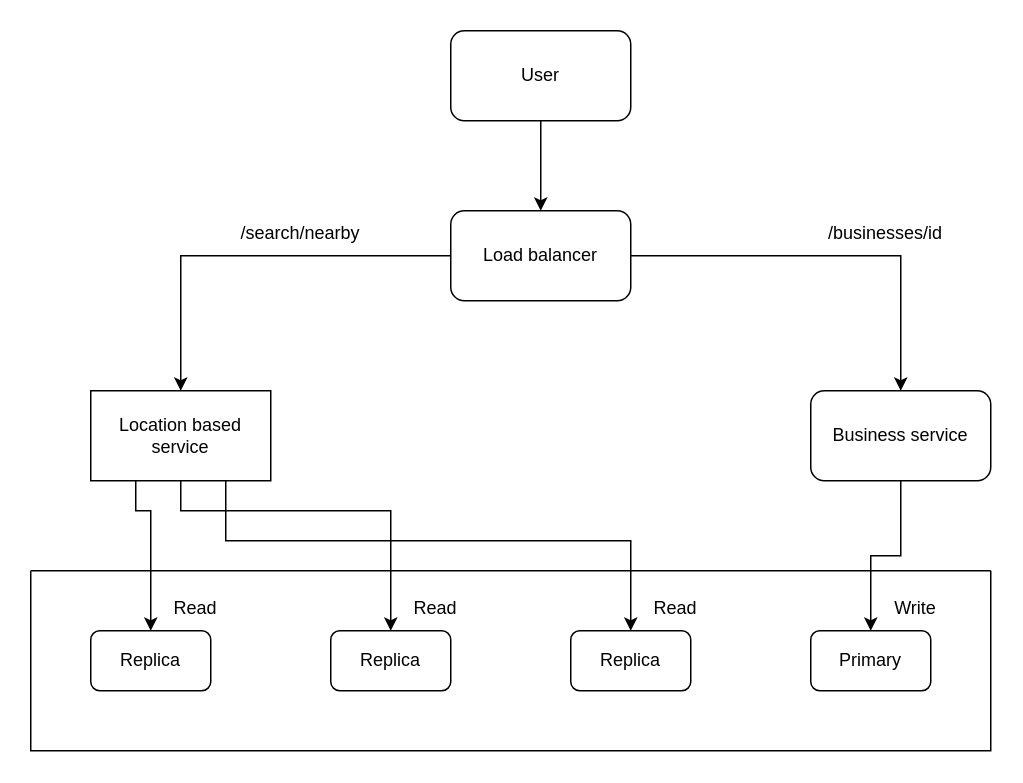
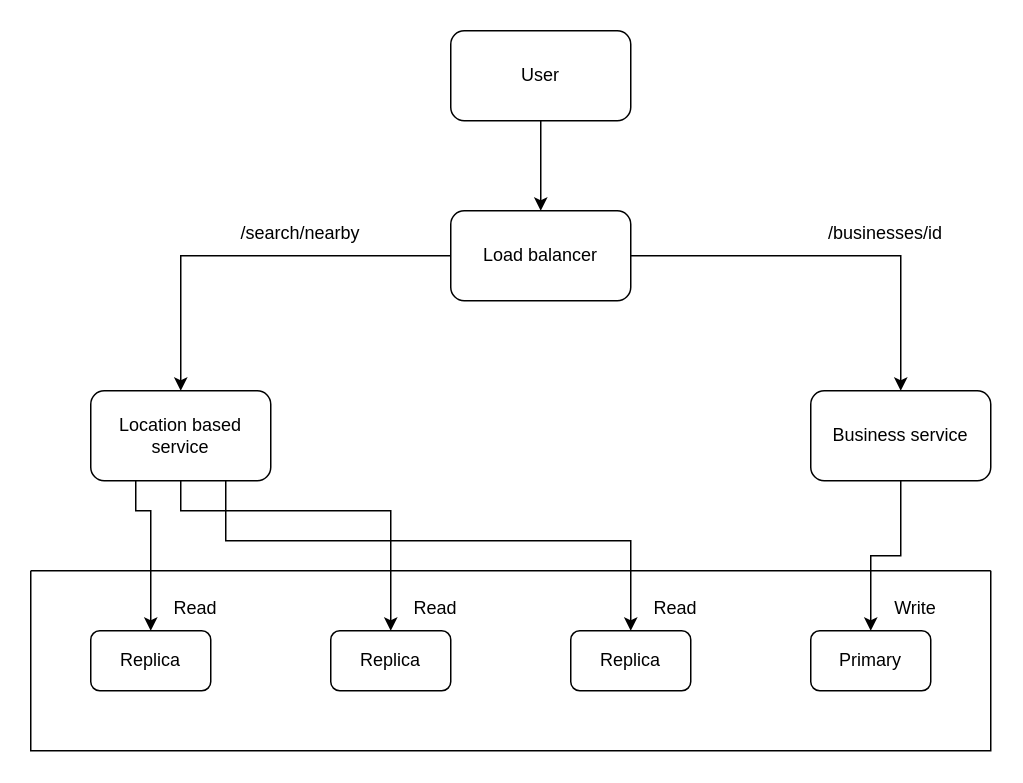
node "Location based service": shape rectangle -> rounded rectangle
